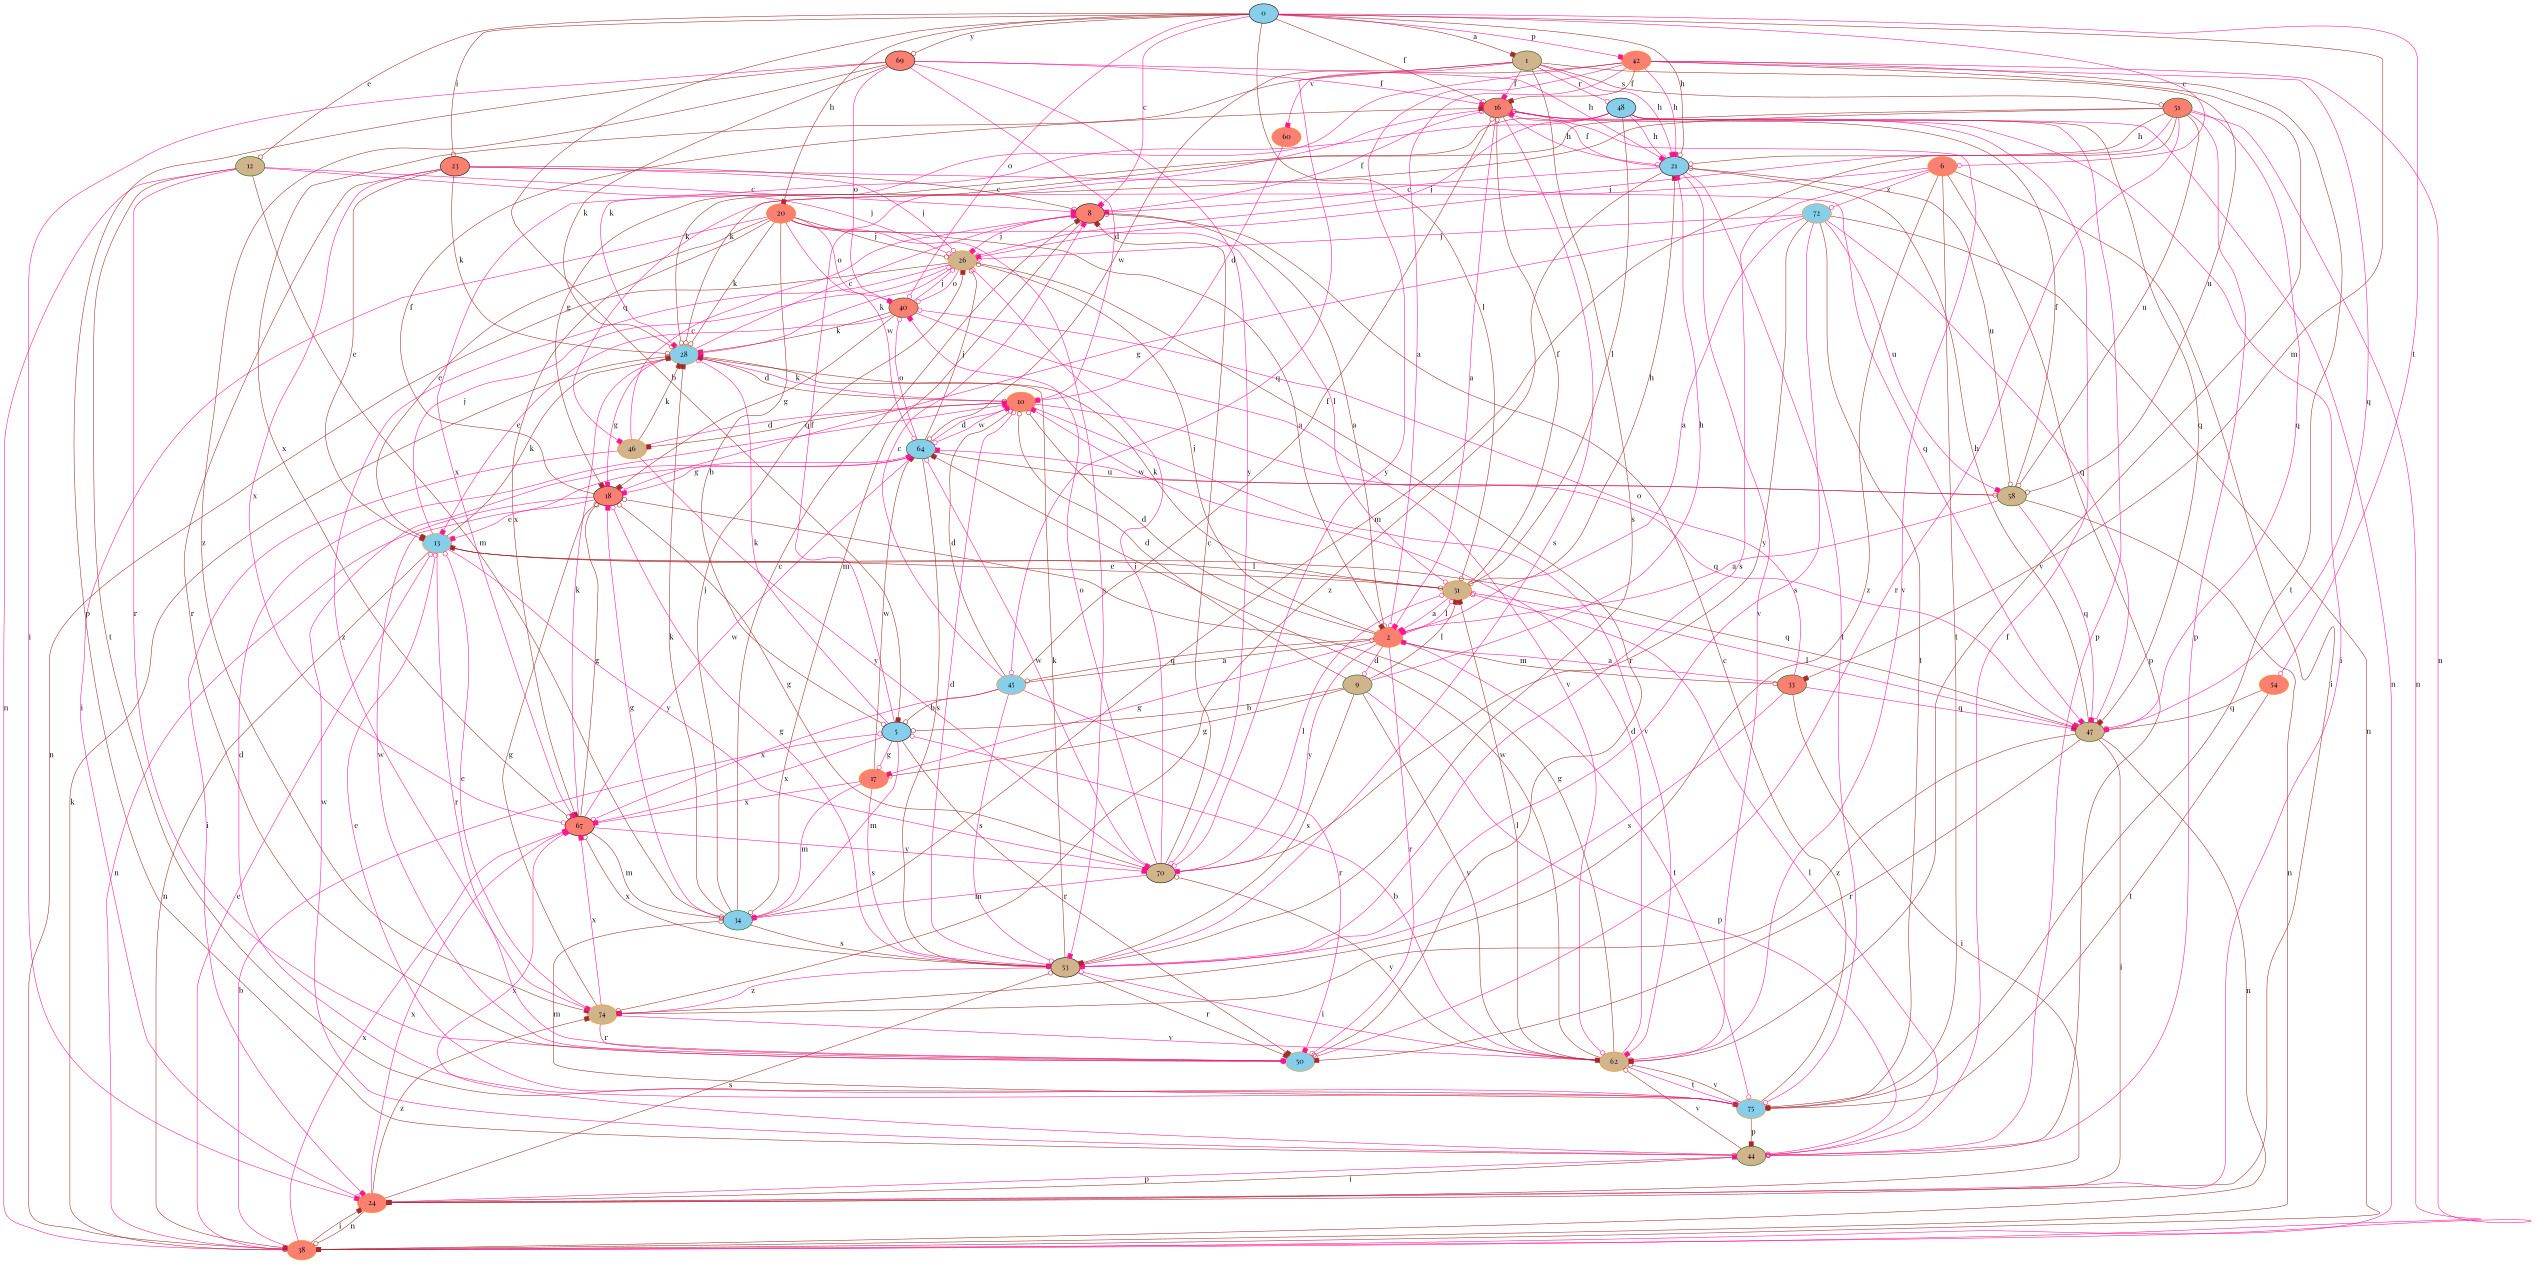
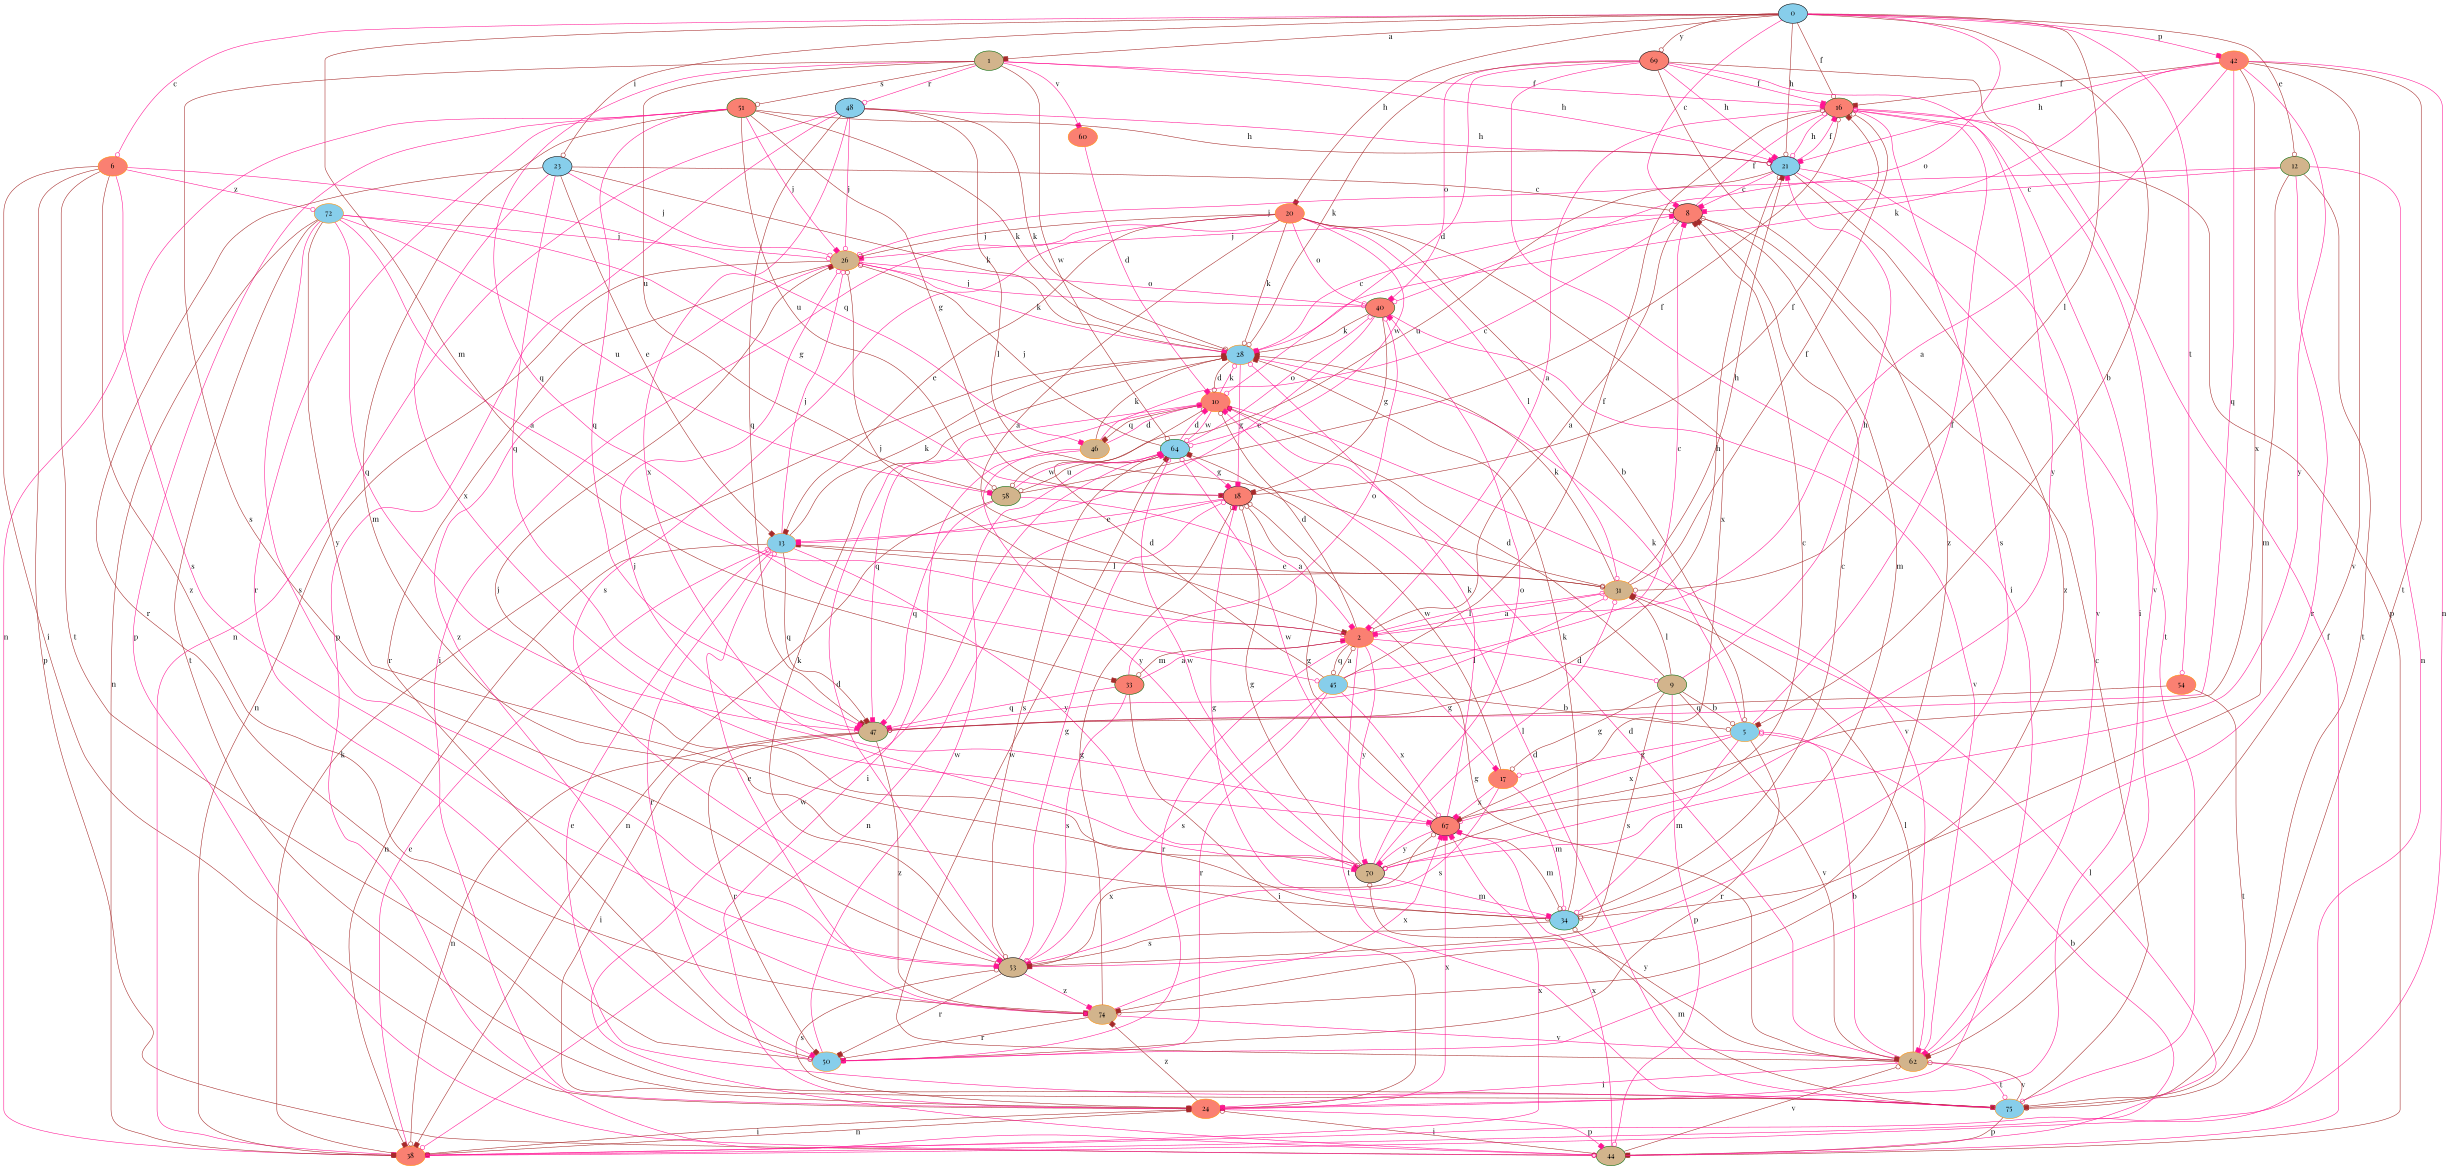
node "23": fillcolor salmon -> skyblue
node "5": color black -> darkorange
edge "62" -> "53": now "62" -> "24"
